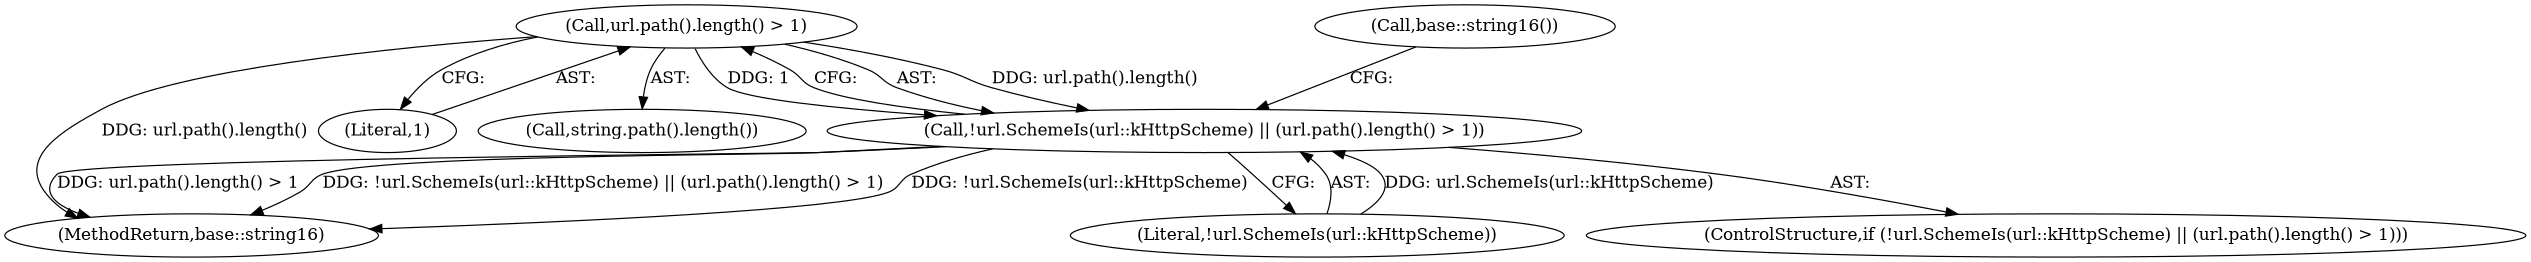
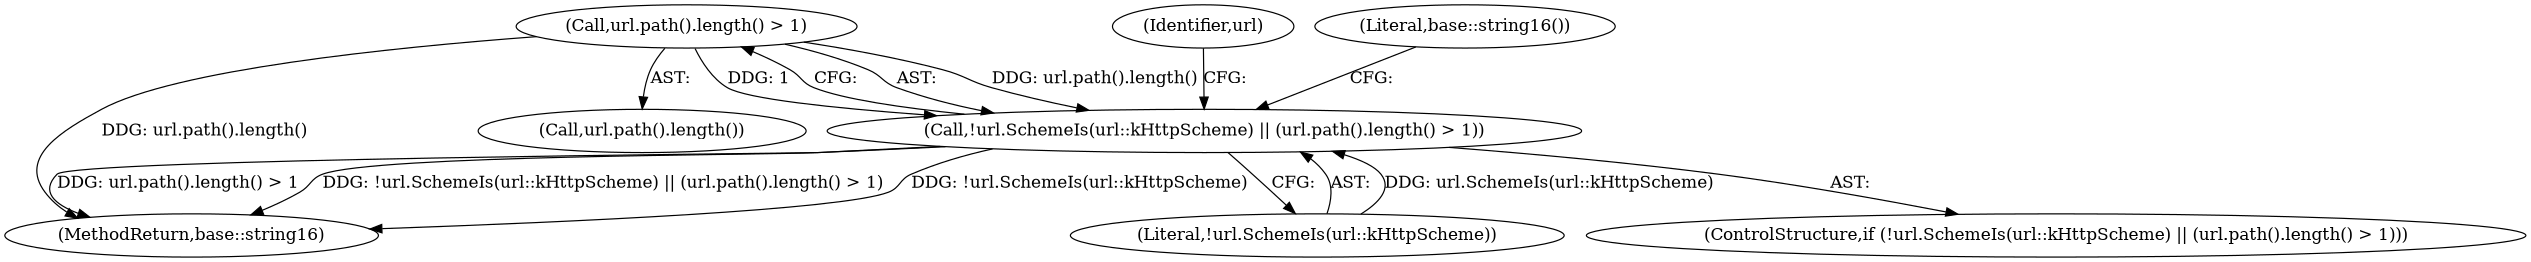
node "(Identifier,url)": added
node "(Call,base::string16())": label "(Call,base::string16())" -> "(Literal,base::string16())"
node "(Literal,1)": removed
node "(Call,string.path().length())": label "(Call,string.path().length())" -> "(Call,url.path().length())"
